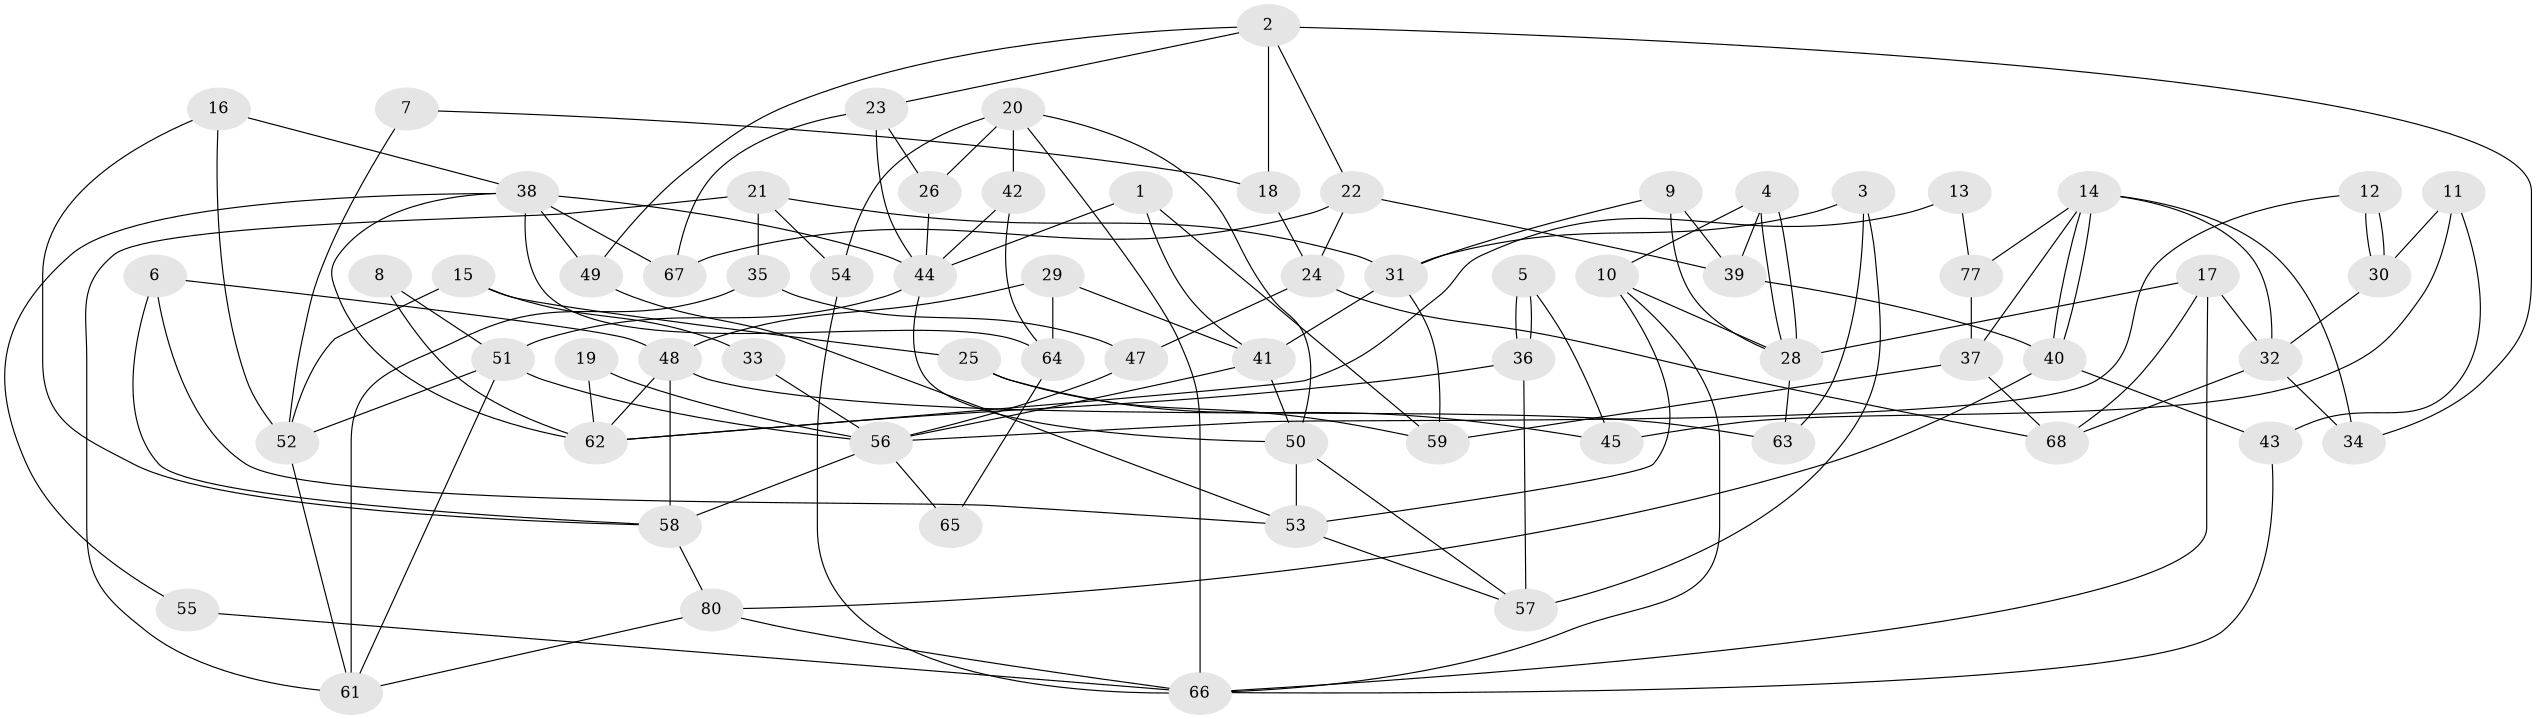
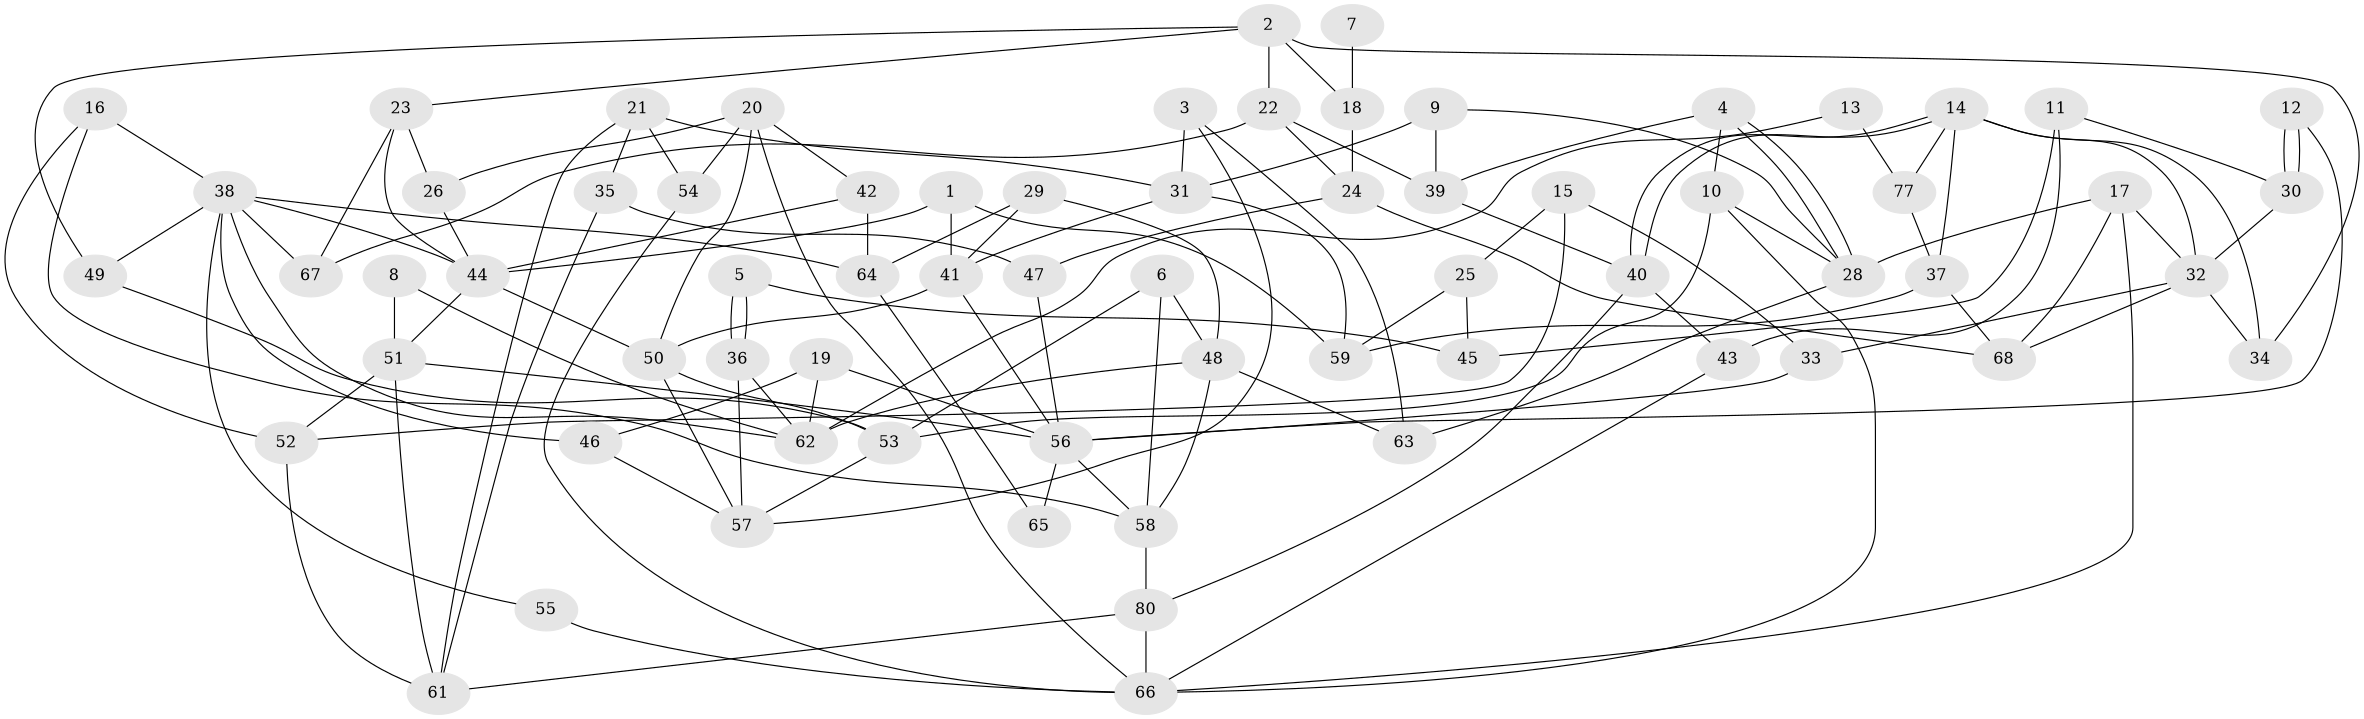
edge "7" -- "52": removed
edge "32" -- "33": added
node "46": added
